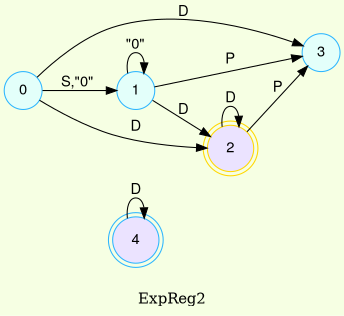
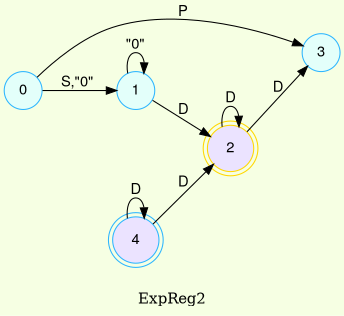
edge "0" -> "3": label "D" -> "P"
edge "1" -> "3": removed, label "P"
edge "2" -> "3": label "P" -> "D"
edge "0" -> "2": now "4" -> "2"
